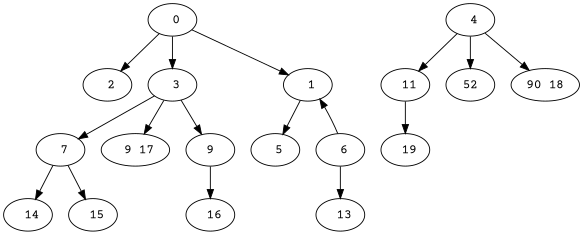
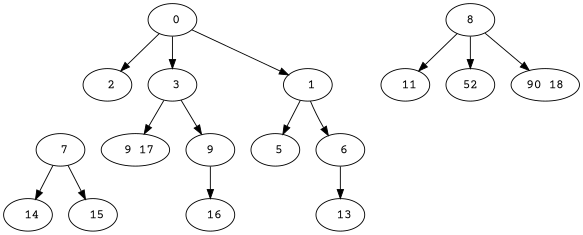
node "4": label "4" -> "8"
edge "3" -> "7": removed
edge "6" -> "1": reversed
node "19": removed
